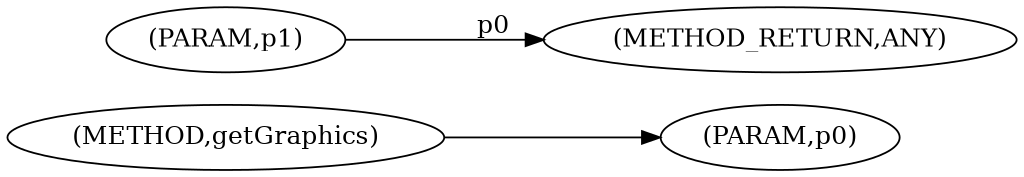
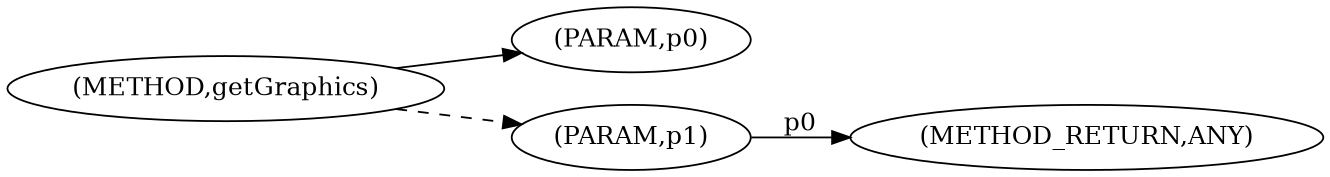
edge "(METHOD,getGraphics)" -> "(PARAM,p1)": added
